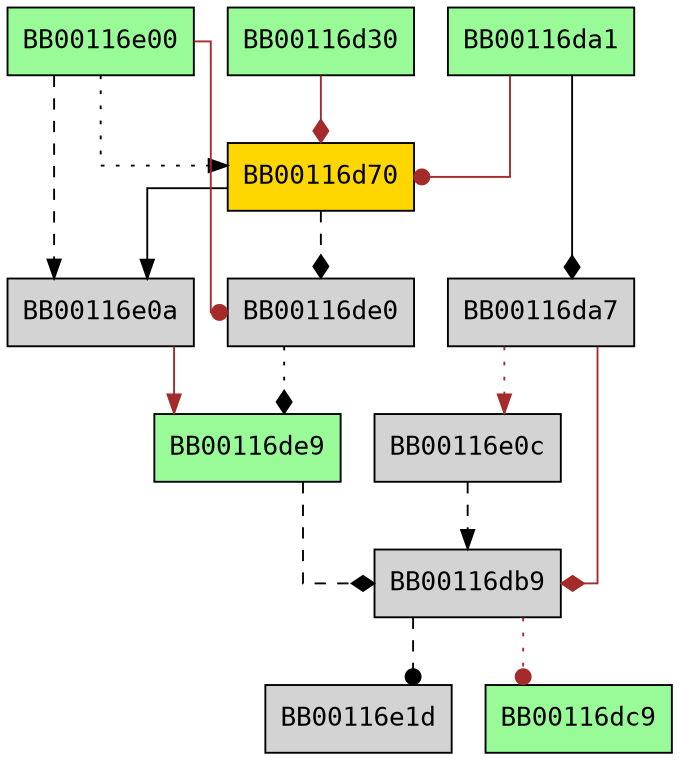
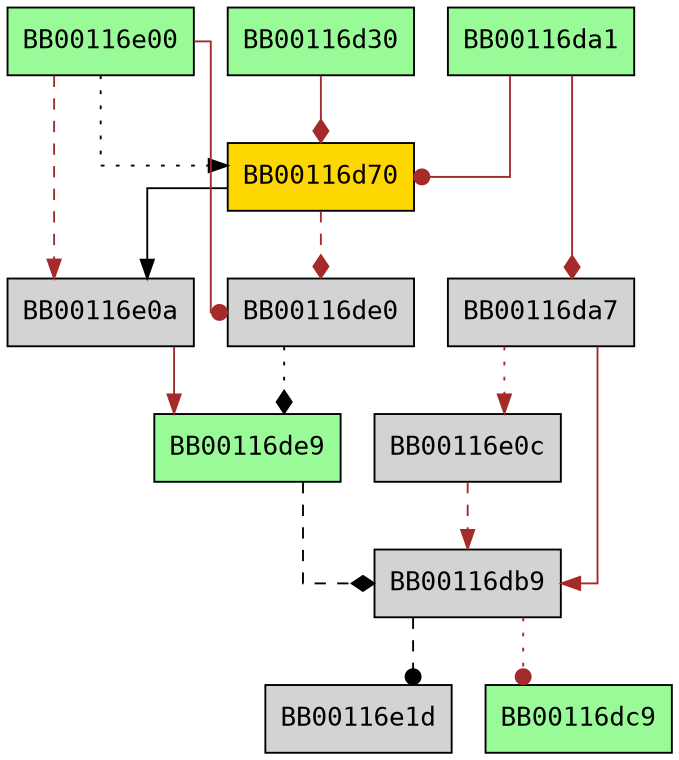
edge "BB00116da1" -> "BB00116da7": color black -> brown
edge "BB00116e00" -> "BB00116e0a": color black -> brown
edge "BB00116d70" -> "BB00116de0": color black -> brown
edge "BB00116da7" -> "BB00116db9": arrowhead diamond -> normal
edge "BB00116e0c" -> "BB00116db9": color black -> brown
